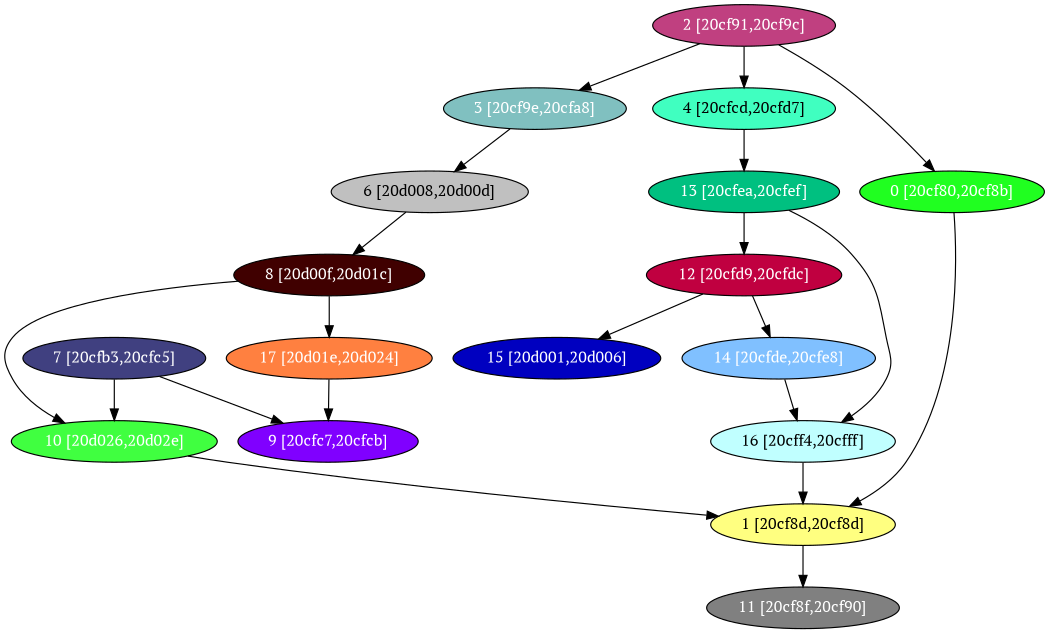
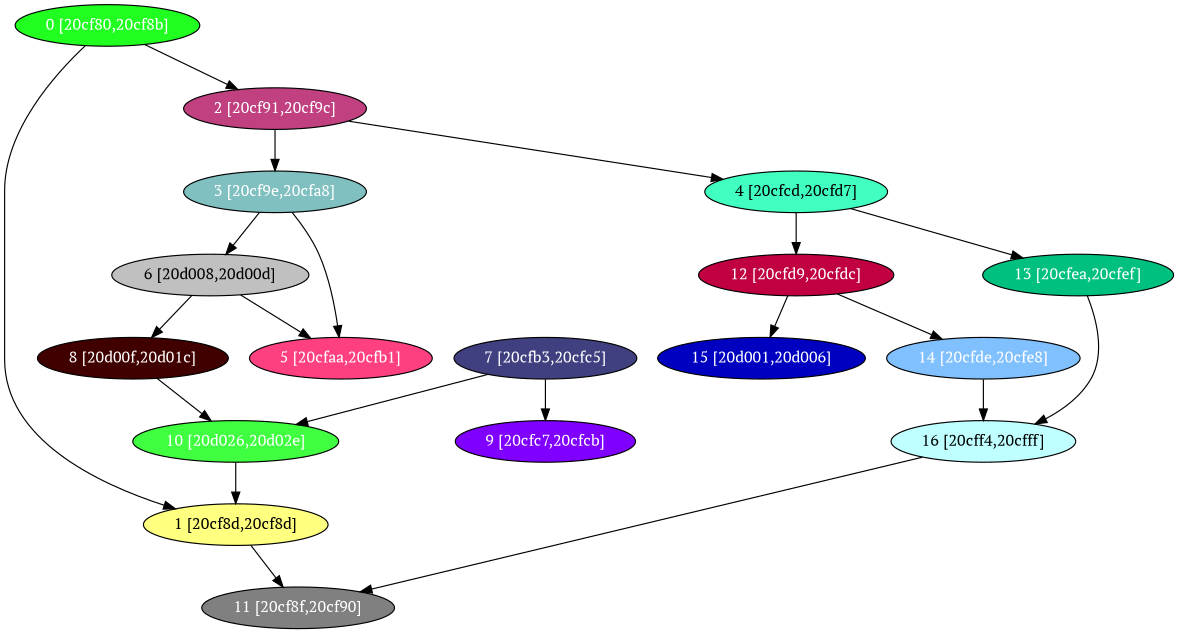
edge "2 [20cf91,20cf9c]" -> "0 [20cf80,20cf8b]": reversed
edge "13 [20cfea,20cfef]" -> "12 [20cfd9,20cfdc]": now "4 [20cfcd,20cfd7]" -> "12 [20cfd9,20cfdc]"
node "17 [20d01e,20d024]": removed
node "5 [20cfaa,20cfb1]": added
edge "16 [20cff4,20cfff]" -> "1 [20cf8d,20cf8d]": now "16 [20cff4,20cfff]" -> "11 [20cf8f,20cf90]"
